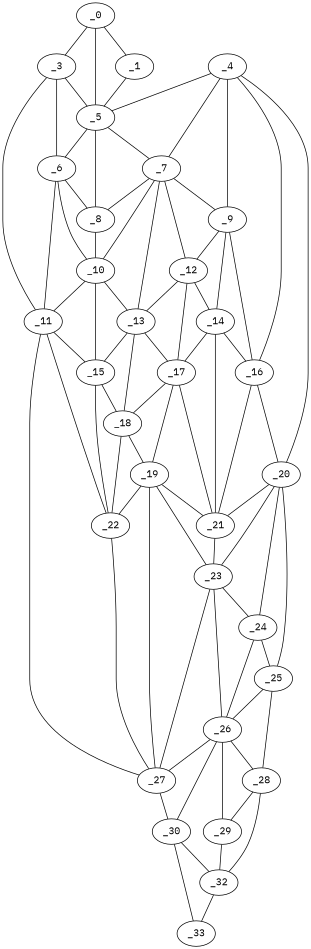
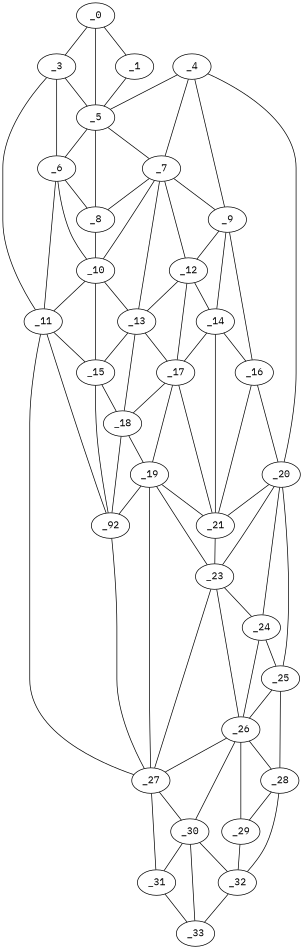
edge "_4" -- "_16": removed
node "_22": label "_22" -> "_92"
node "_31": added
